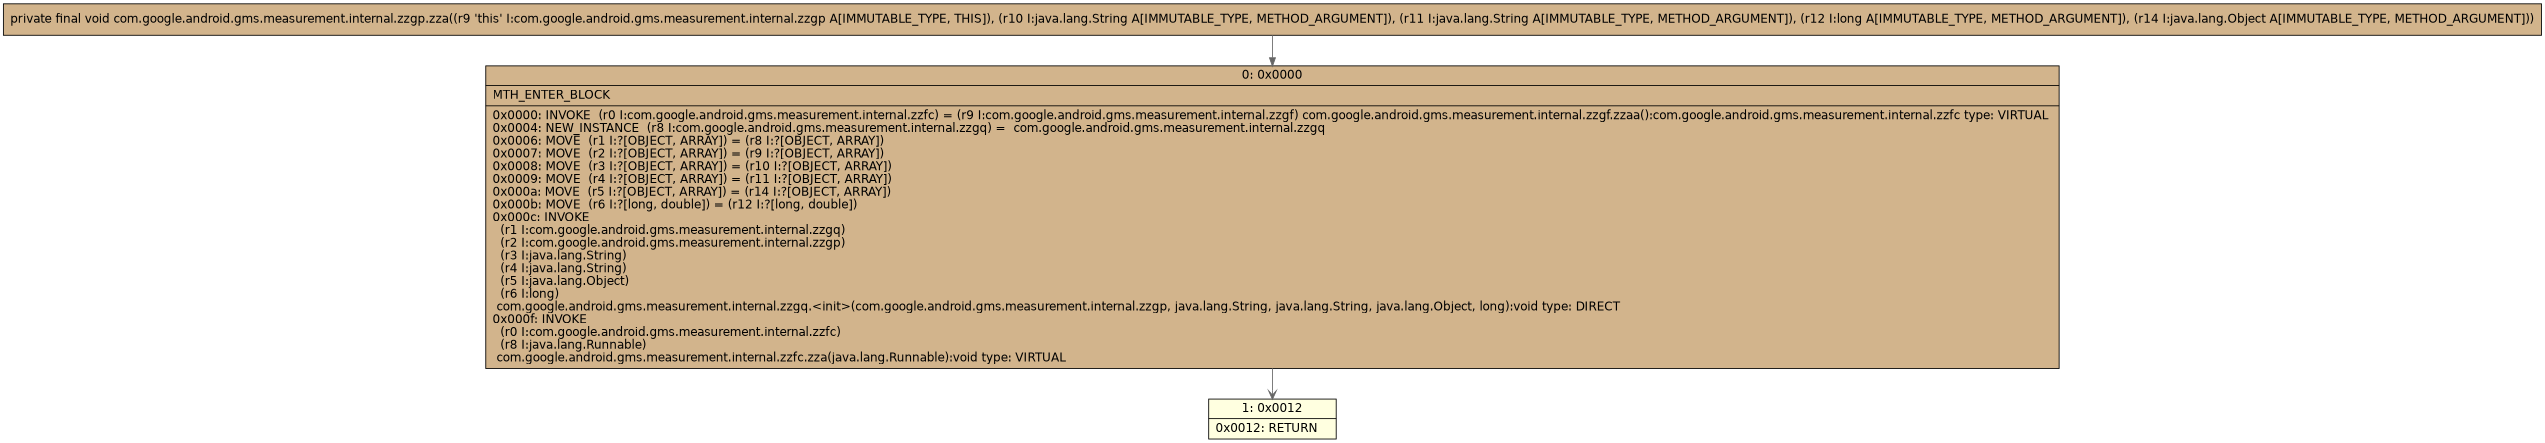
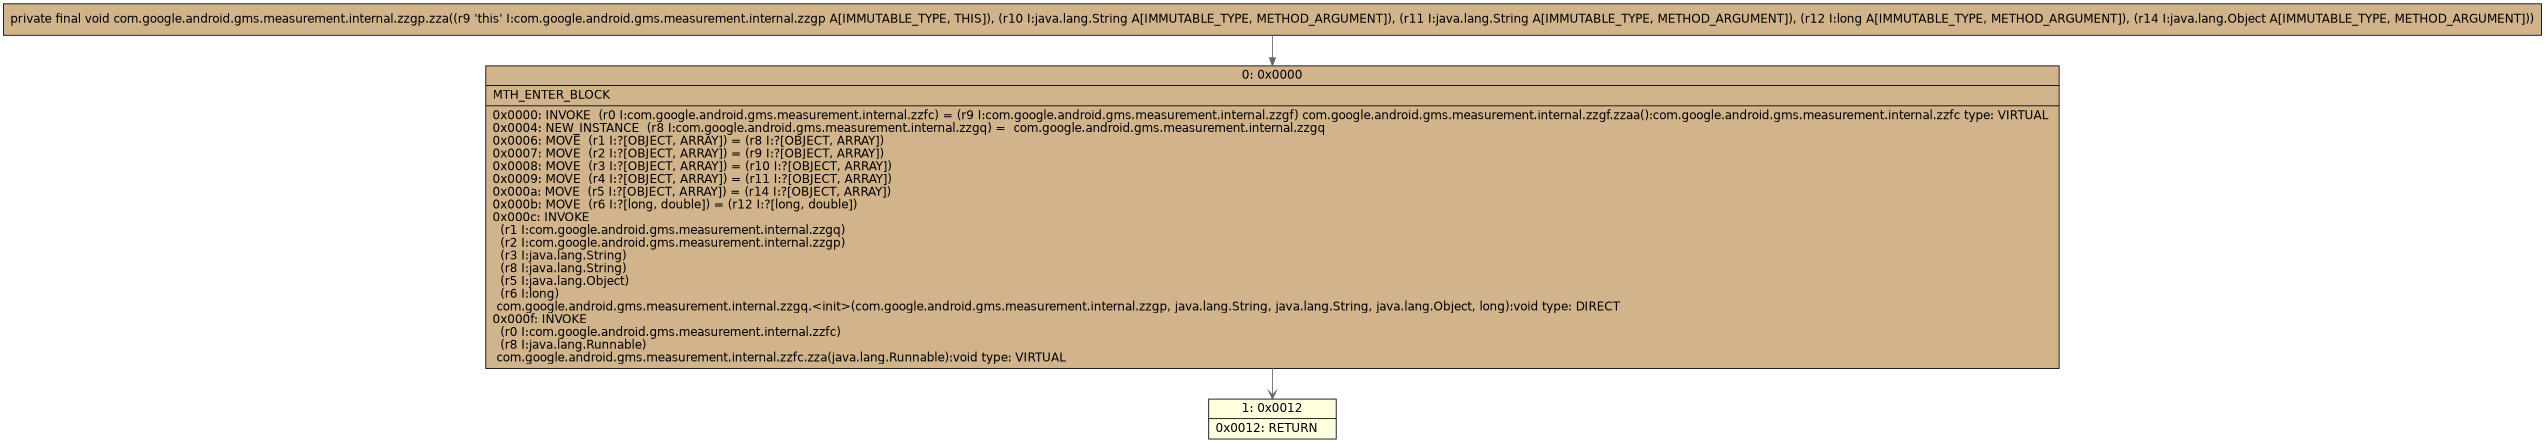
node "0: 0x0000": text "(r4 I:java.lang.String)" -> "(r8 I:java.lang.String)"
